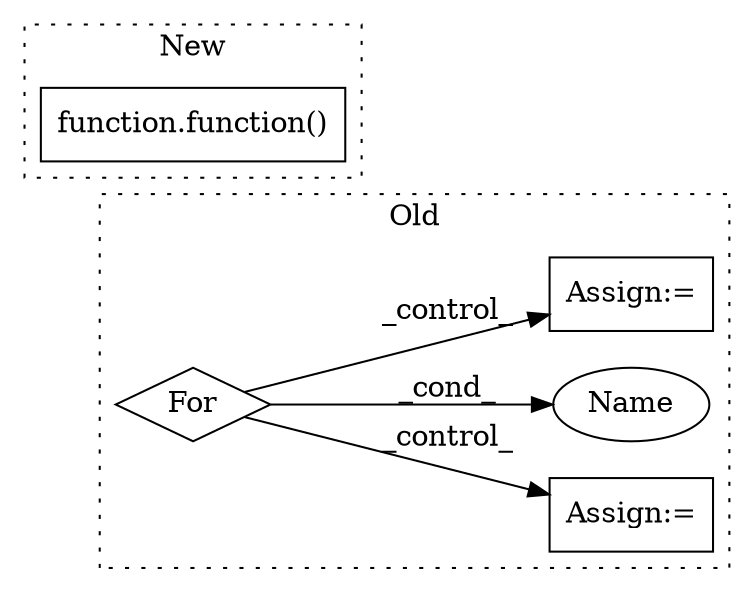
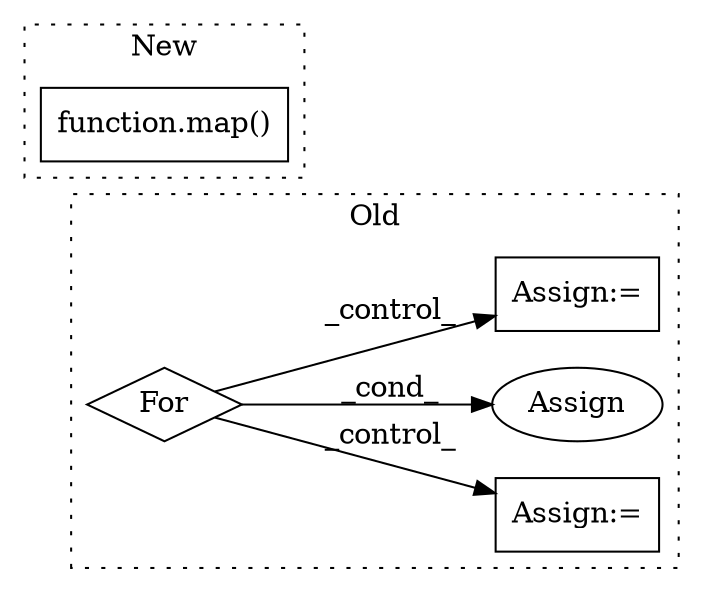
node "function.function()": label "function.function()" -> "function.map()"
node "Name": label "Name" -> "Assign"
